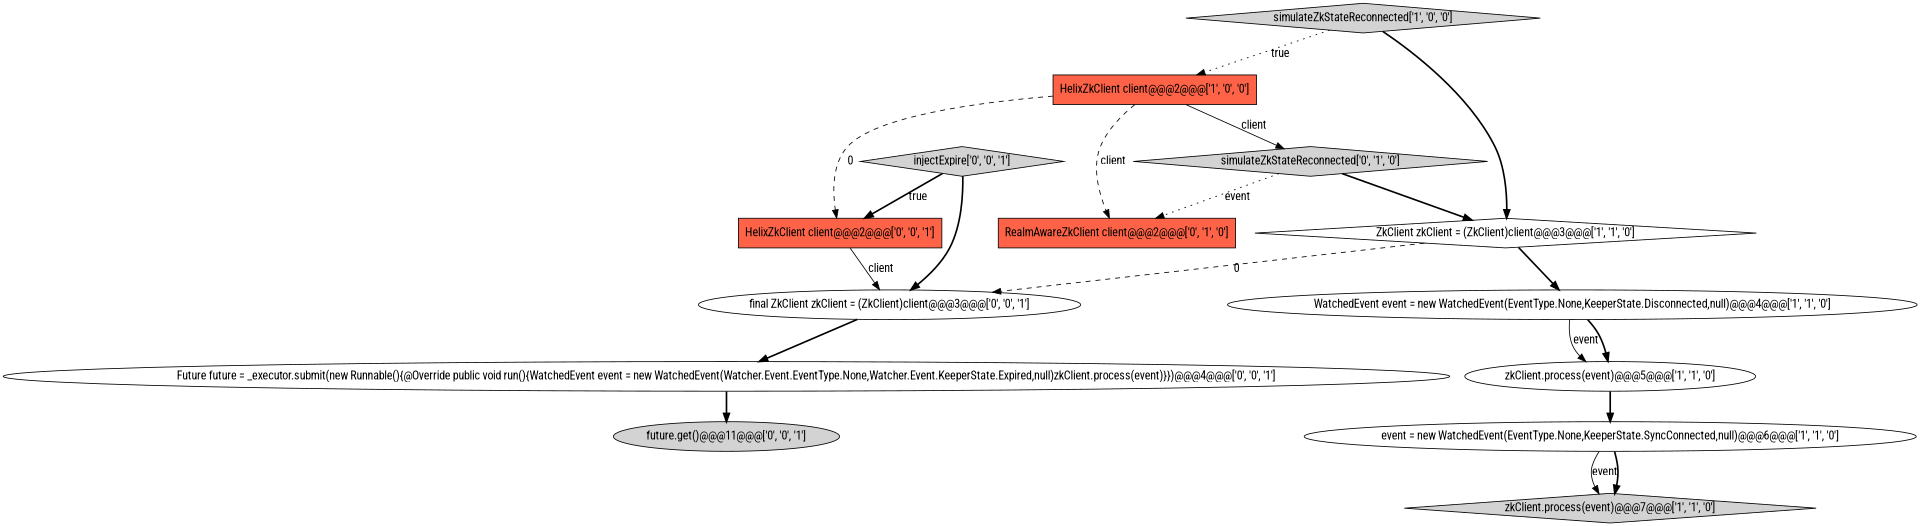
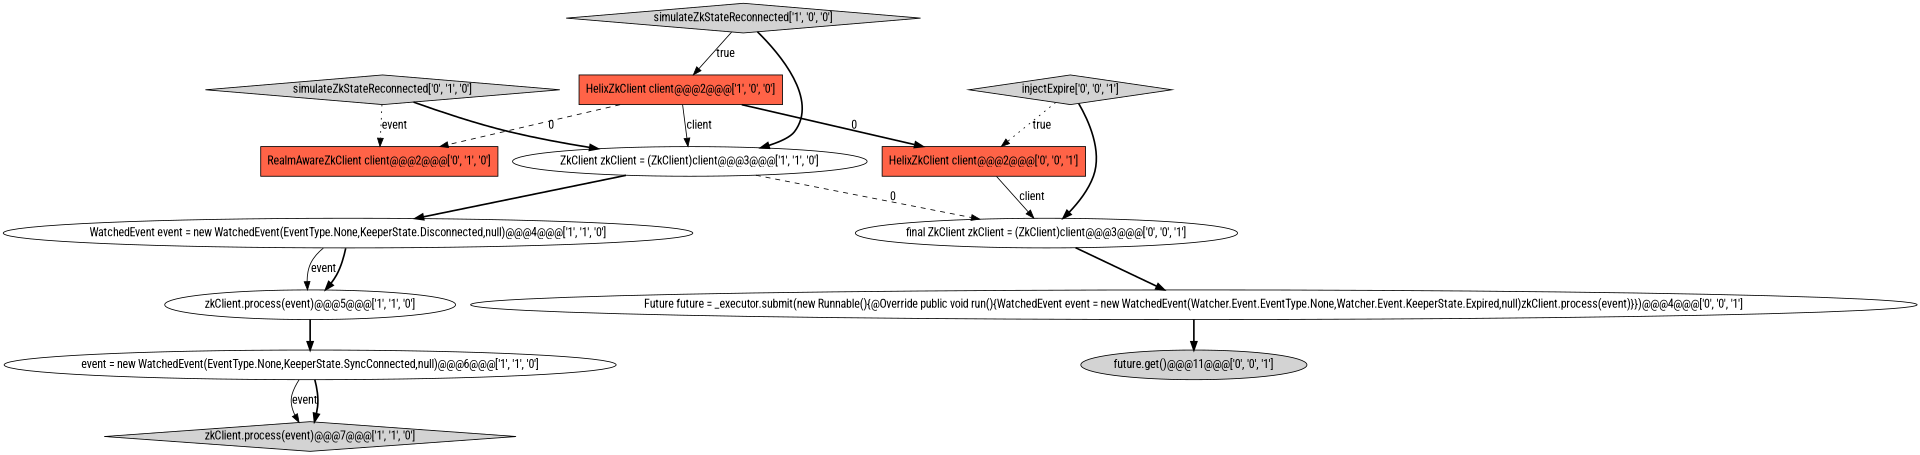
edge "simulateZkStateReconnected['1', '0', '0']" -> "HelixZkClient client@@@2@@@['1', '0', '0']": style dotted -> solid
edge "HelixZkClient client@@@2@@@['1', '0', '0']" -> "HelixZkClient client@@@2@@@['0', '0', '1']": style dashed -> bold
edge "HelixZkClient client@@@2@@@['1', '0', '0']" -> "simulateZkStateReconnected['0', '1', '0']": now "HelixZkClient client@@@2@@@['1', '0', '0']" -> "ZkClient zkClient = (ZkClient)client@@@3@@@['1', '1', '0']"
edge "HelixZkClient client@@@2@@@['1', '0', '0']" -> "RealmAwareZkClient client@@@2@@@['0', '1', '0']": label "client" -> "0"
edge "injectExpire['0', '0', '1']" -> "HelixZkClient client@@@2@@@['0', '0', '1']": style bold -> dotted
node "ZkClient zkClient = (ZkClient)client@@@3@@@['1', '1', '0']": shape diamond -> ellipse
